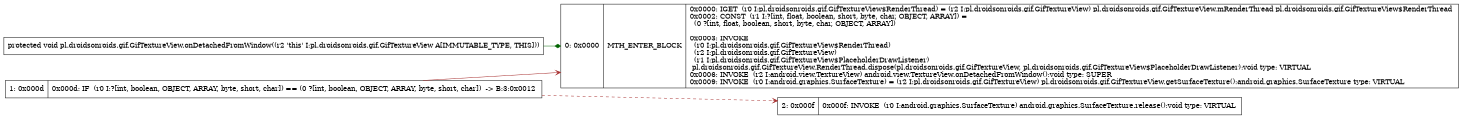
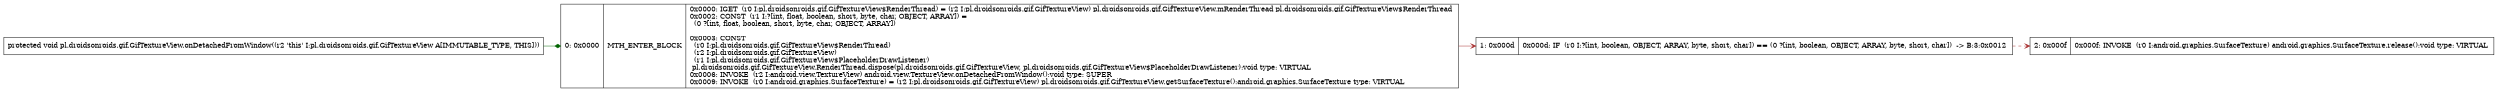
node "0: 0x0000": text "0x0003: INVOKE" -> "0x0003: CONST"
edge "1: 0x000d" -> "0: 0x0000": reversed
